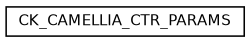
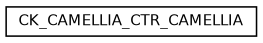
node "CK_CAMELLIA_CTR_PARAMS": label "CK_CAMELLIA_CTR_PARAMS" -> "CK_CAMELLIA_CTR_CAMELLIA"
